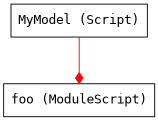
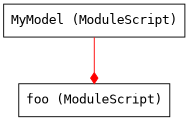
node "MyModel (Script)": label "MyModel (Script)" -> "MyModel (ModuleScript)"
